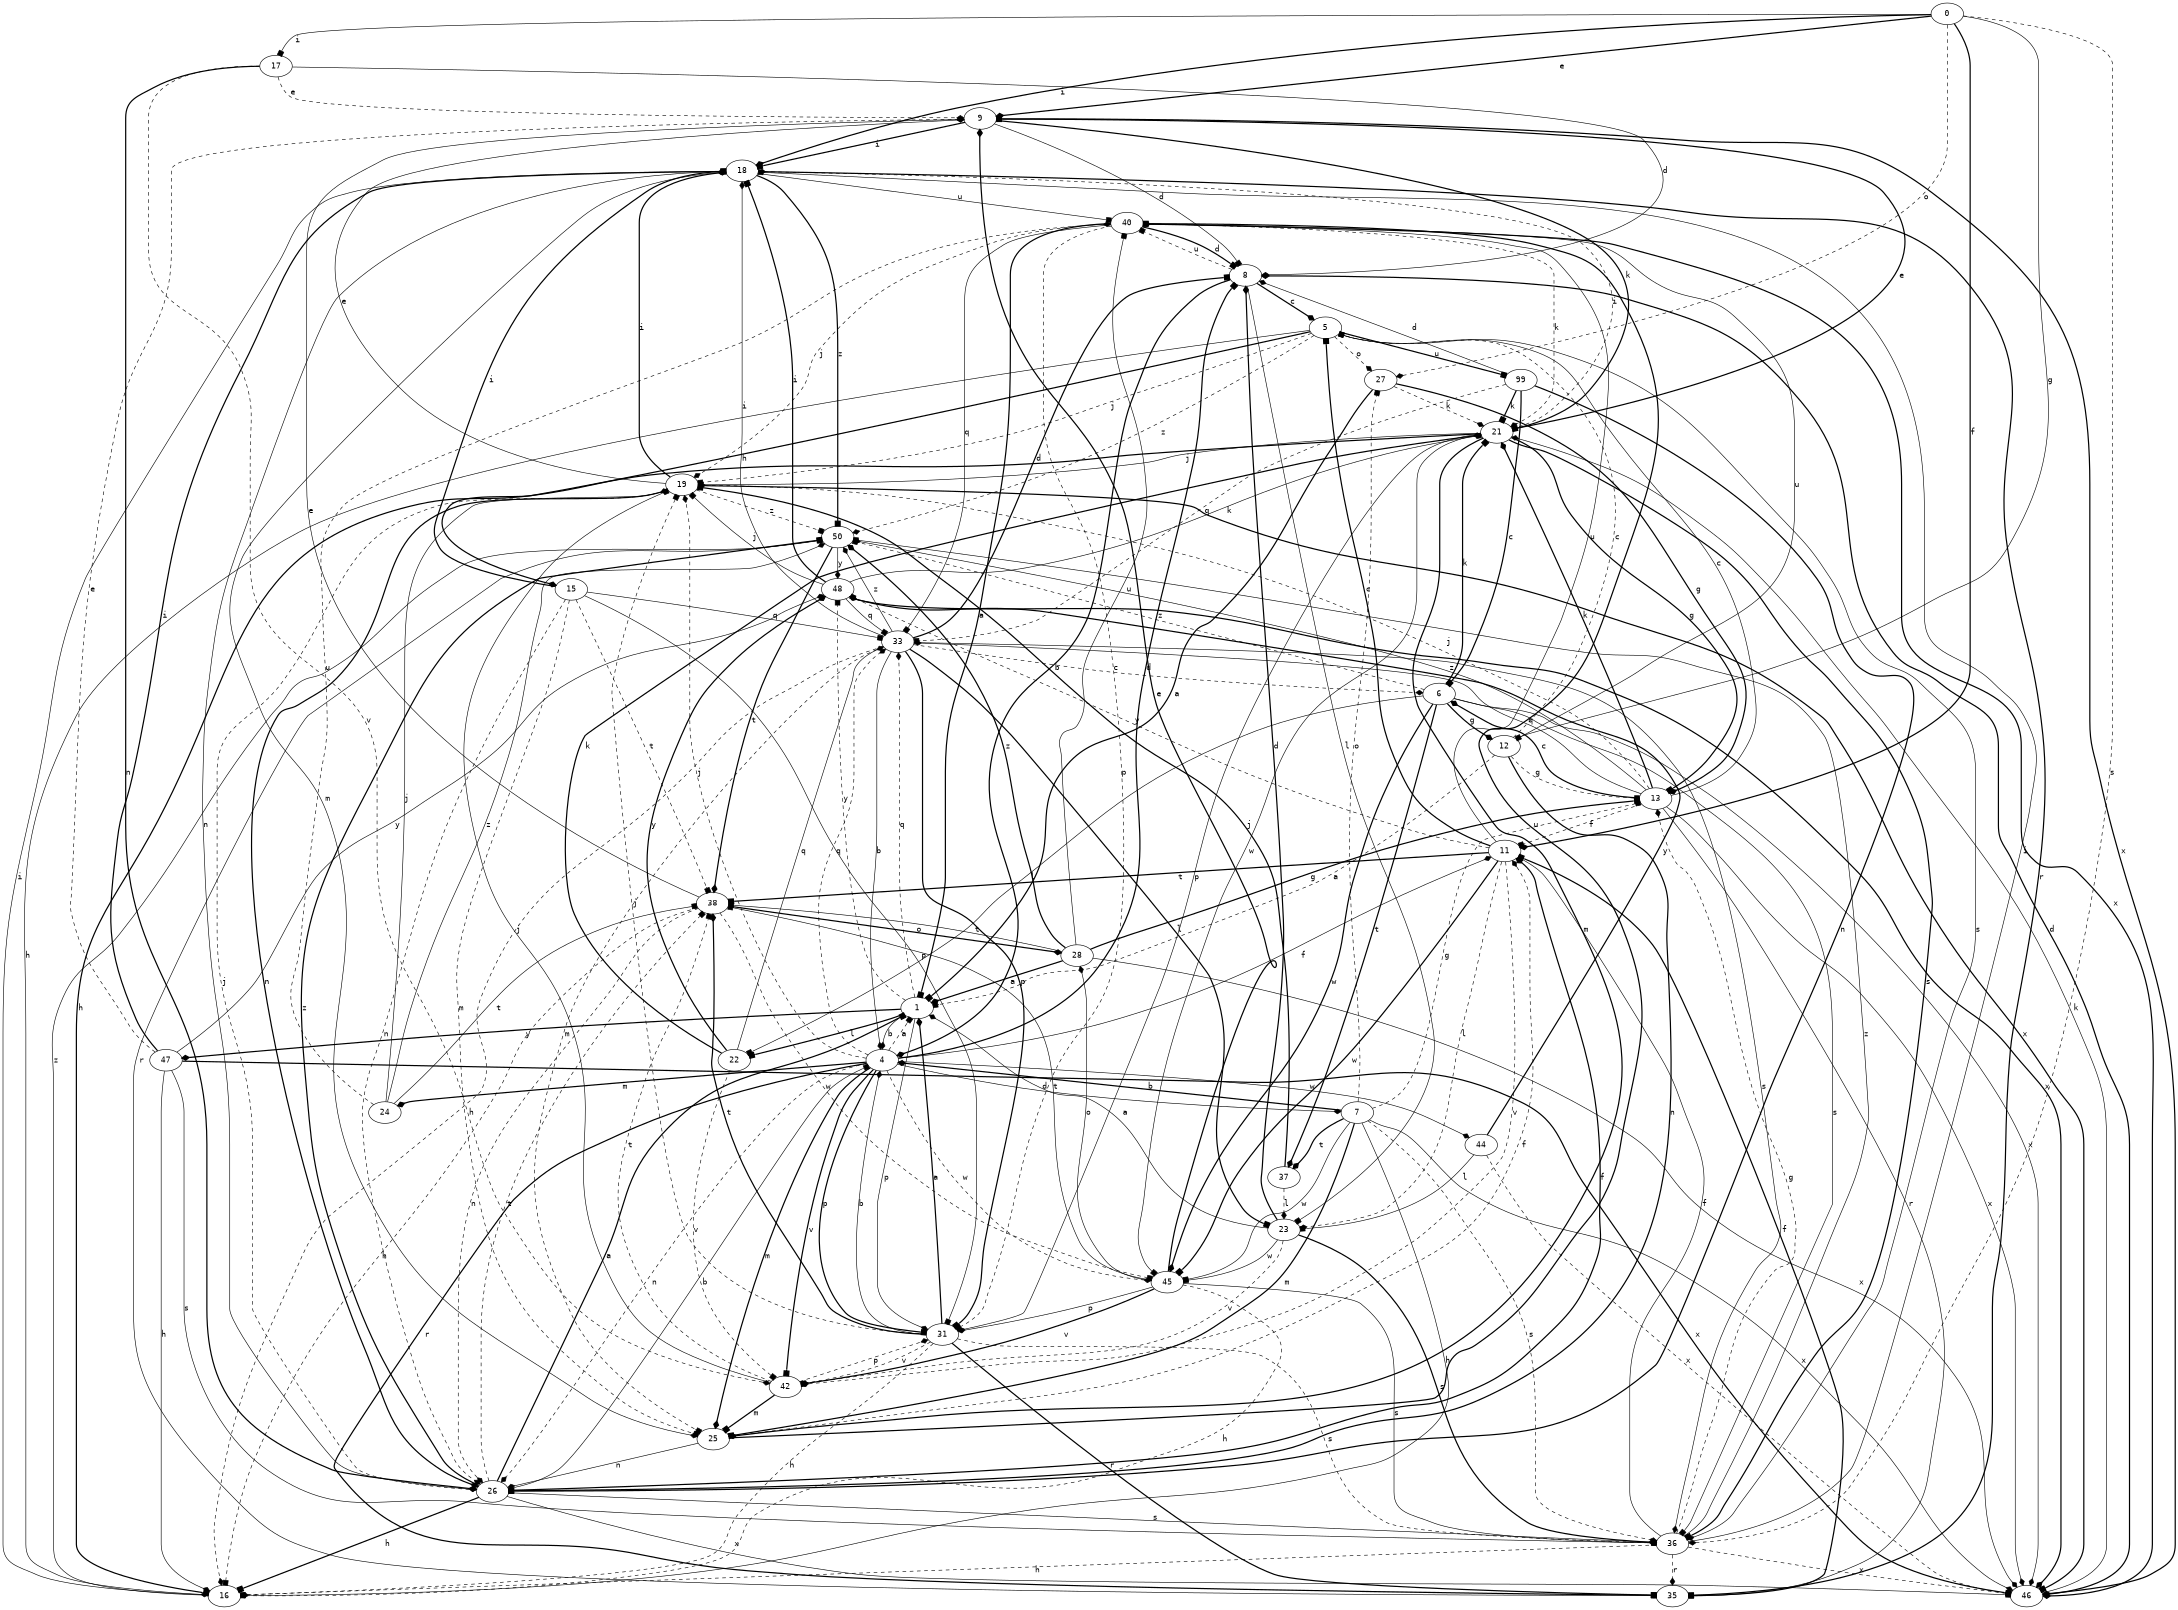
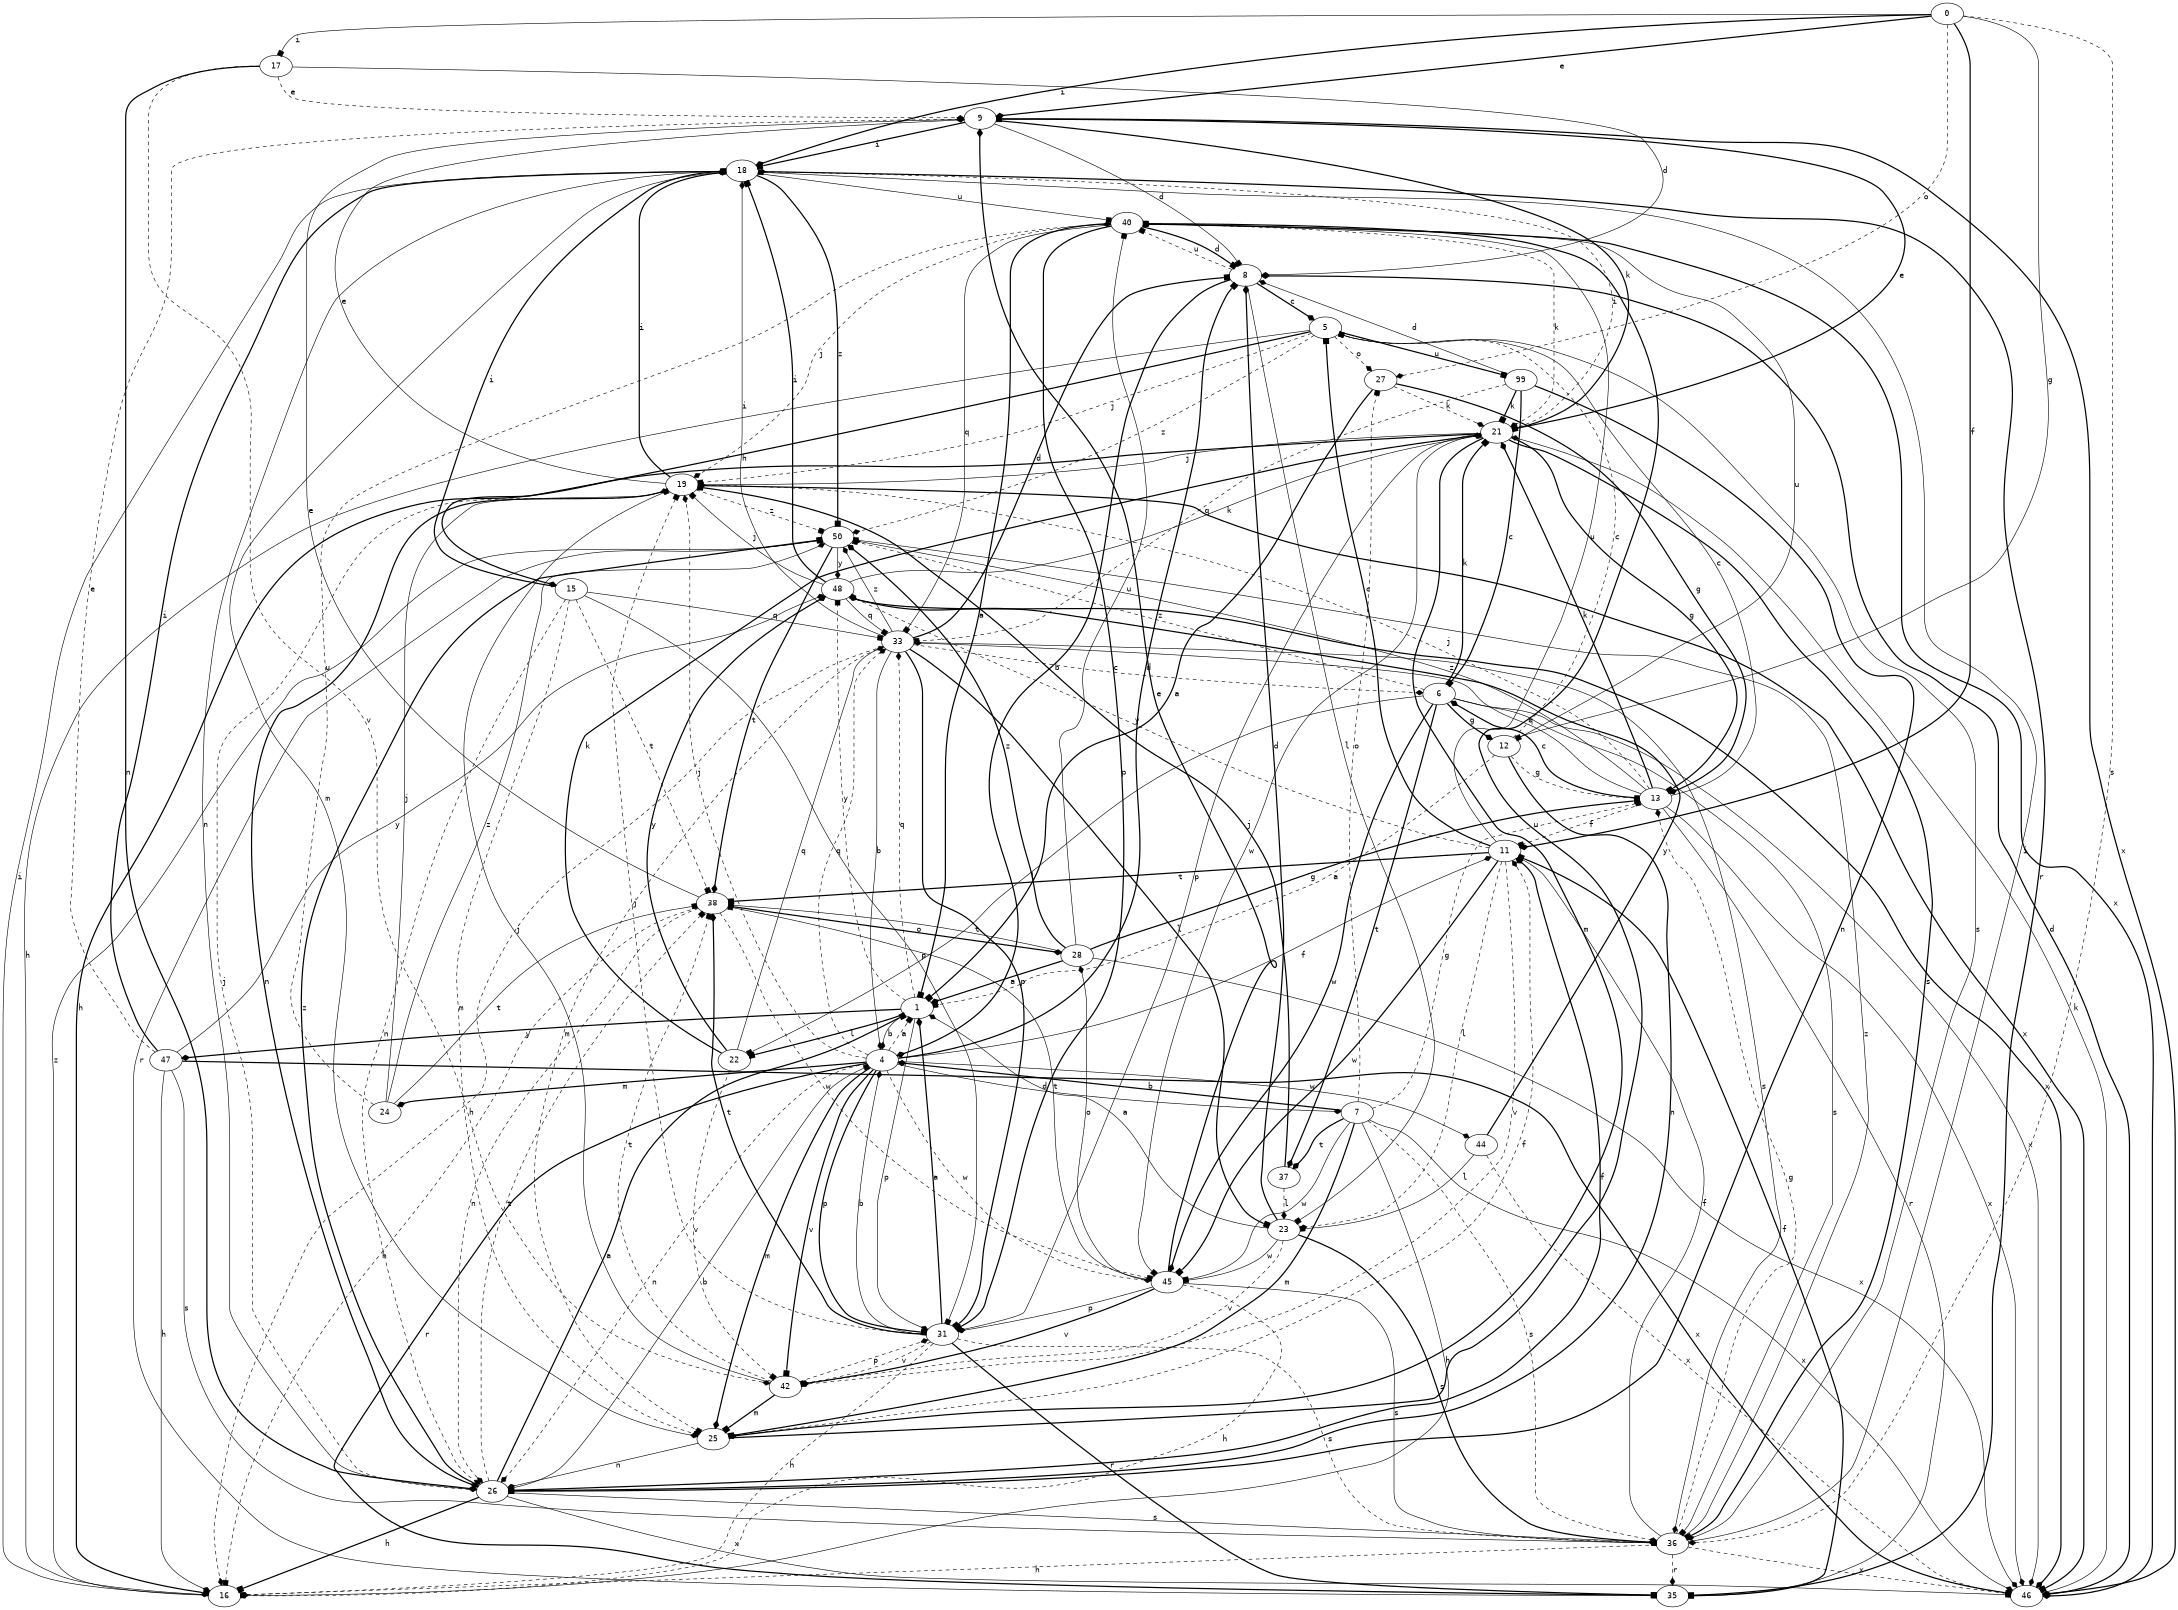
edge "40" -> "31": style dashed -> bold
